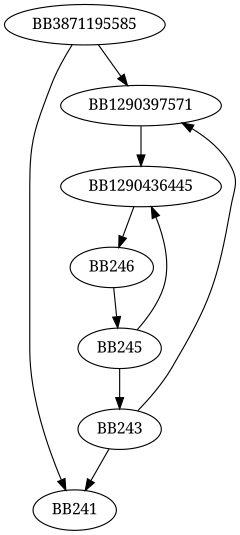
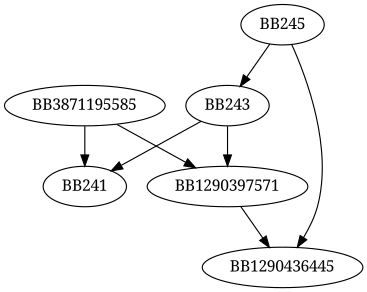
node "BB246": removed
